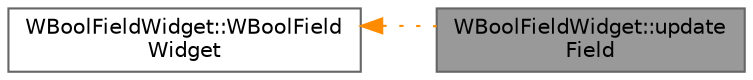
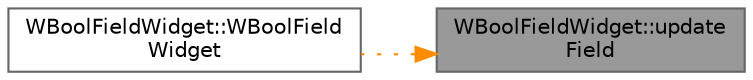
edge "WBoolFieldWidget::update Field" -> "WBoolFieldWidget::WBoolField Widget": reversed
